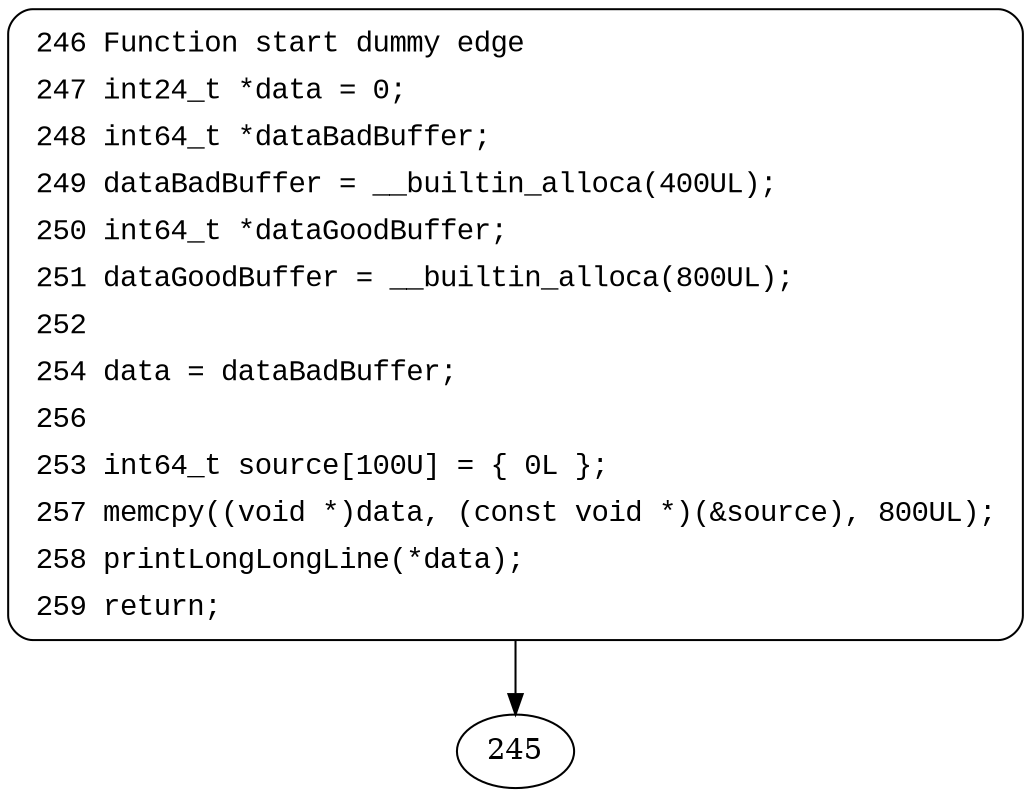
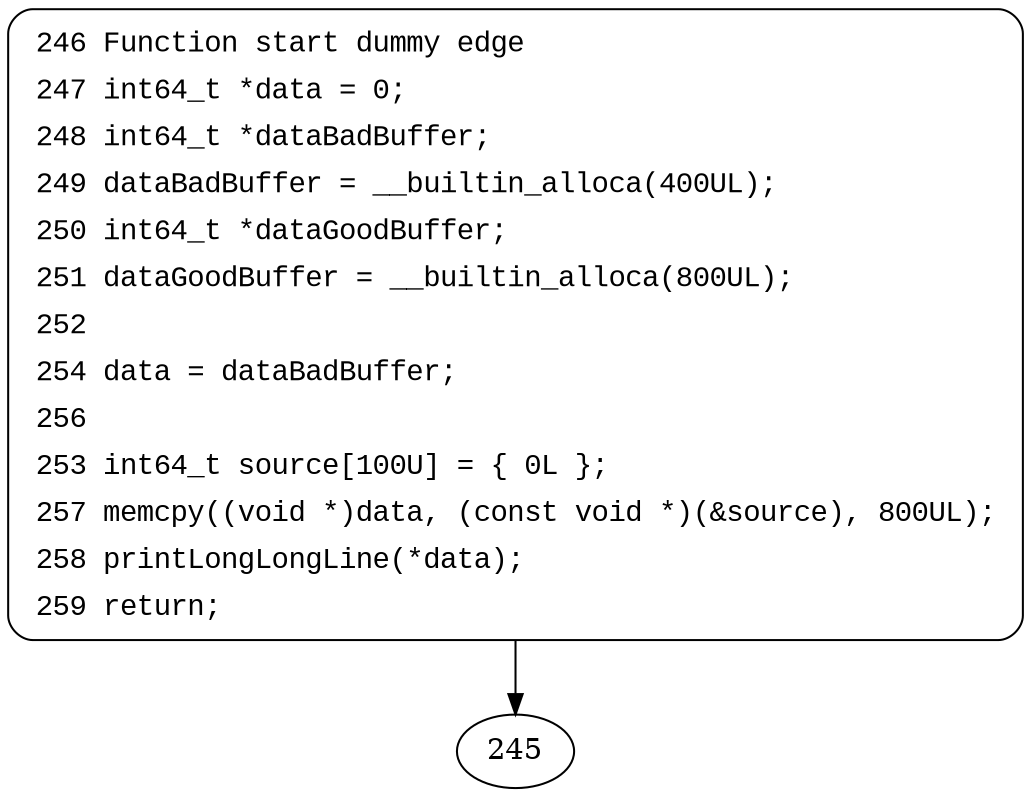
node "246": text "int24_t *data = 0;" -> "int64_t *data = 0;"
